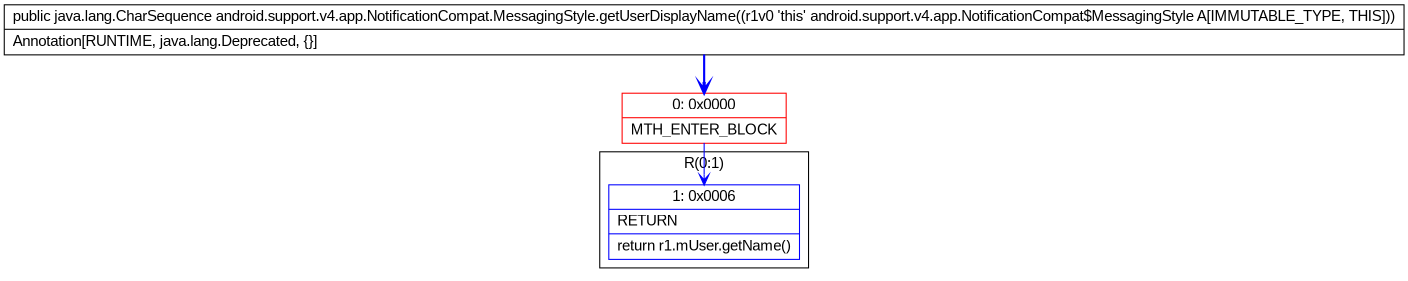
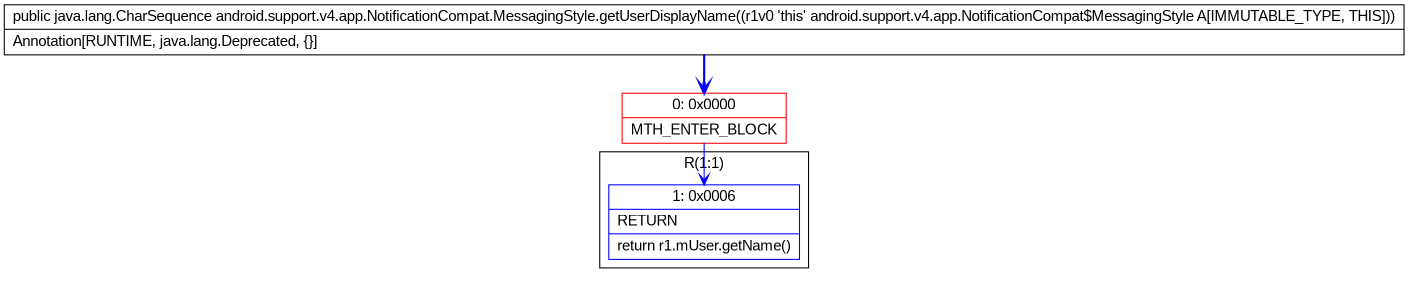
cluster "R(0:1)": label "R(0:1)" -> "R(1:1)"
